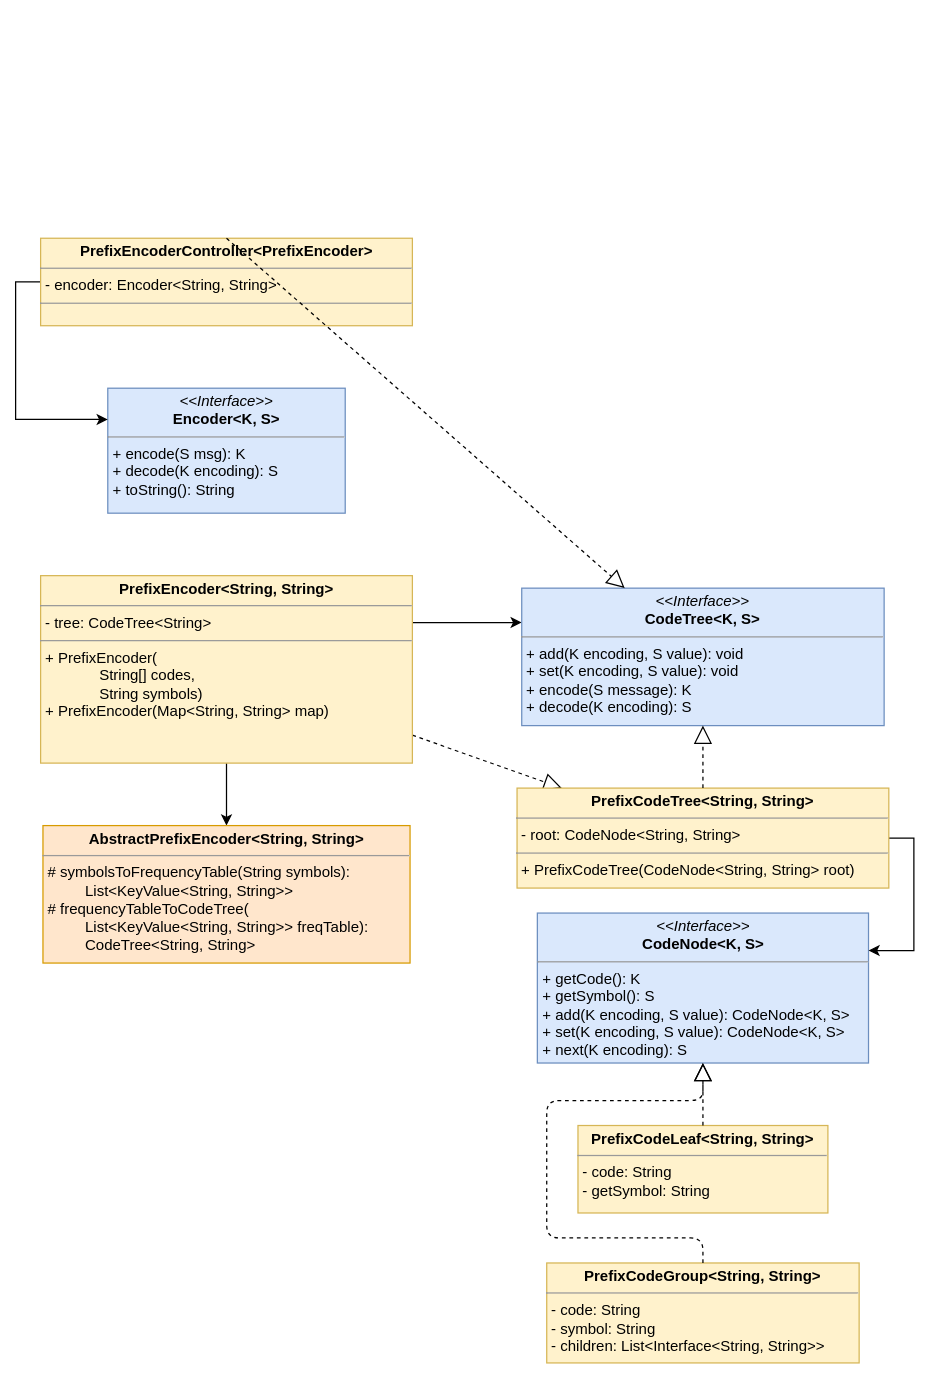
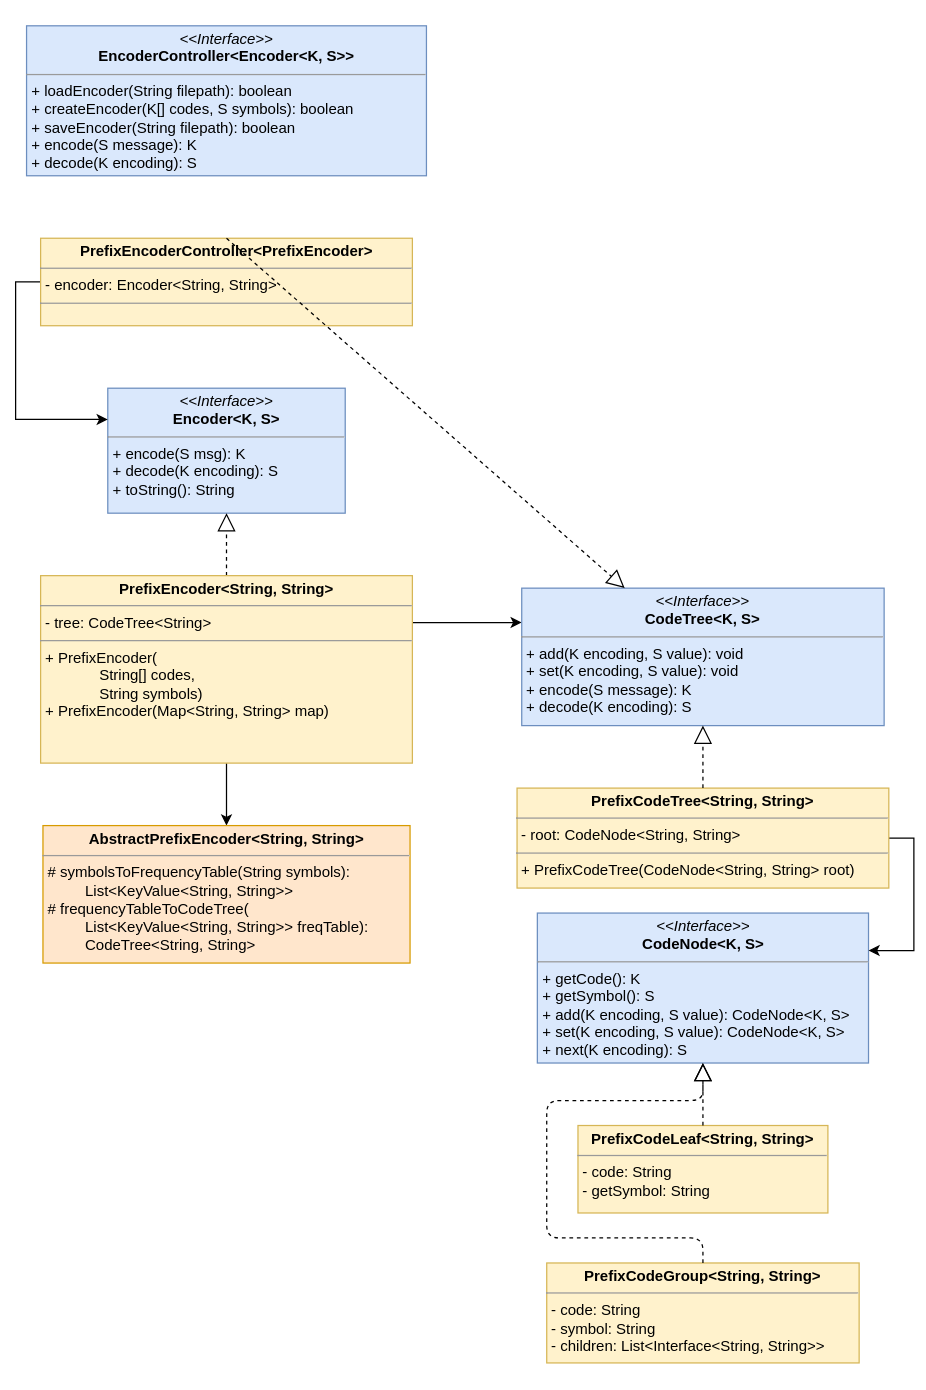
node "<<Interface>> EncoderController<Encoder<K, S>> + loadEncoder(String filepath): boolean + createEncoder(K[] codes, S symbols): boolean + saveEncoder(String filepath): boolean + encode(S message): K + decode(K encoding): S": added
edge "PrefixEncoder<String, String> - tree: CodeTree<String> + PrefixEncoder( String[] codes, String symbols) + PrefixEncoder(Map<String, String> map)" -> "PrefixCodeTree<String, String> - root: CodeNode<String, String> + PrefixCodeTree(CodeNode<String, String> root)": now "PrefixEncoder<String, String> - tree: CodeTree<String> + PrefixEncoder( String[] codes, String symbols) + PrefixEncoder(Map<String, String> map)" -> "<<Interface>> Encoder<K, S> + encode(S msg): K + decode(K encoding): S + toString(): String"
